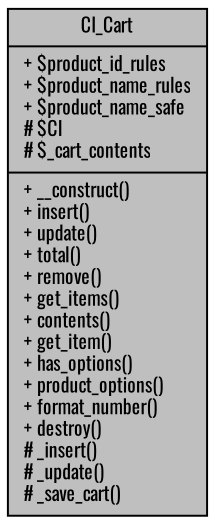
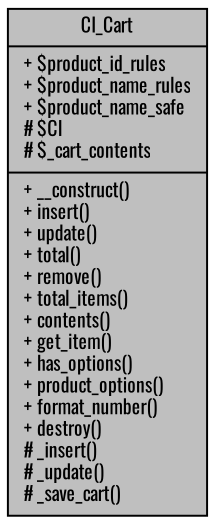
node "CI_Cart": text "+ get_items()" -> "+ total_items()"
